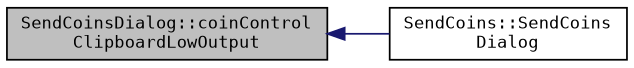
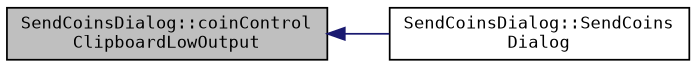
node "SendCoins::SendCoins Dialog": label "SendCoins::SendCoins Dialog" -> "SendCoinsDialog::SendCoins Dialog"
